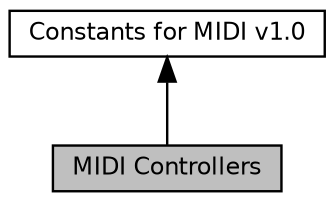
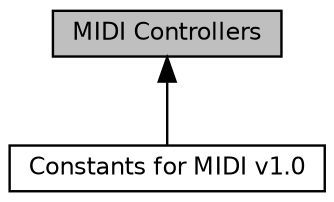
edge "MIDI Controllers" -> "Constants for MIDI v1.0": reversed
